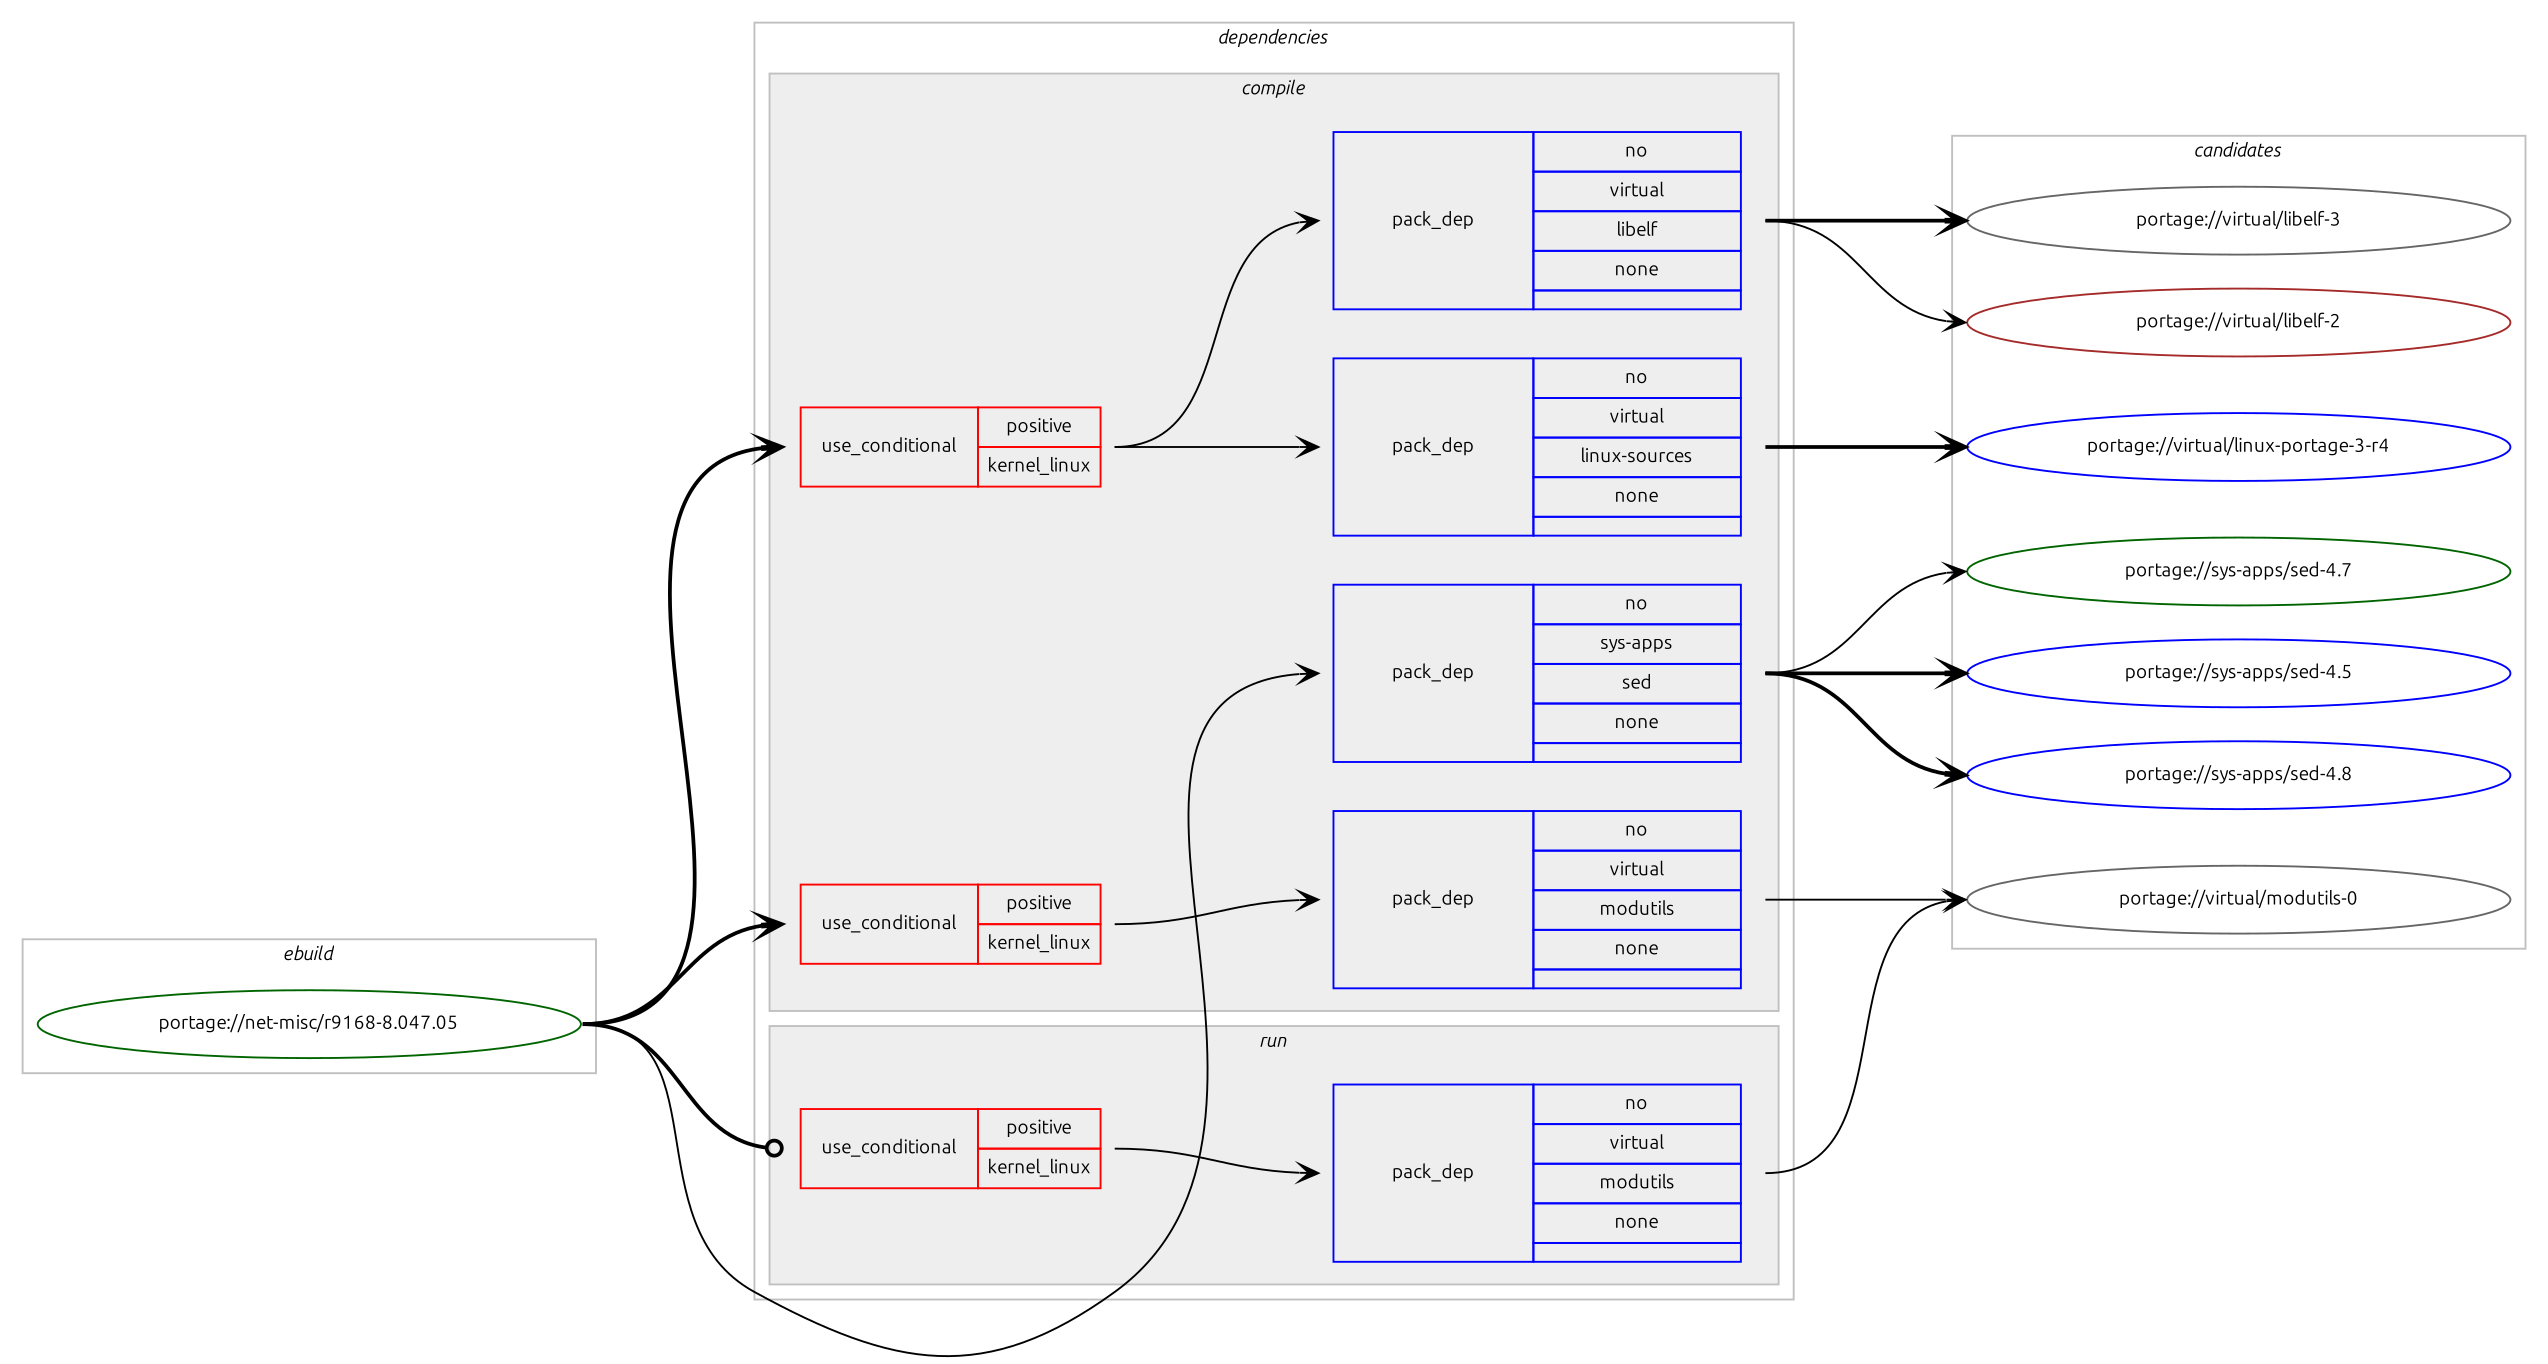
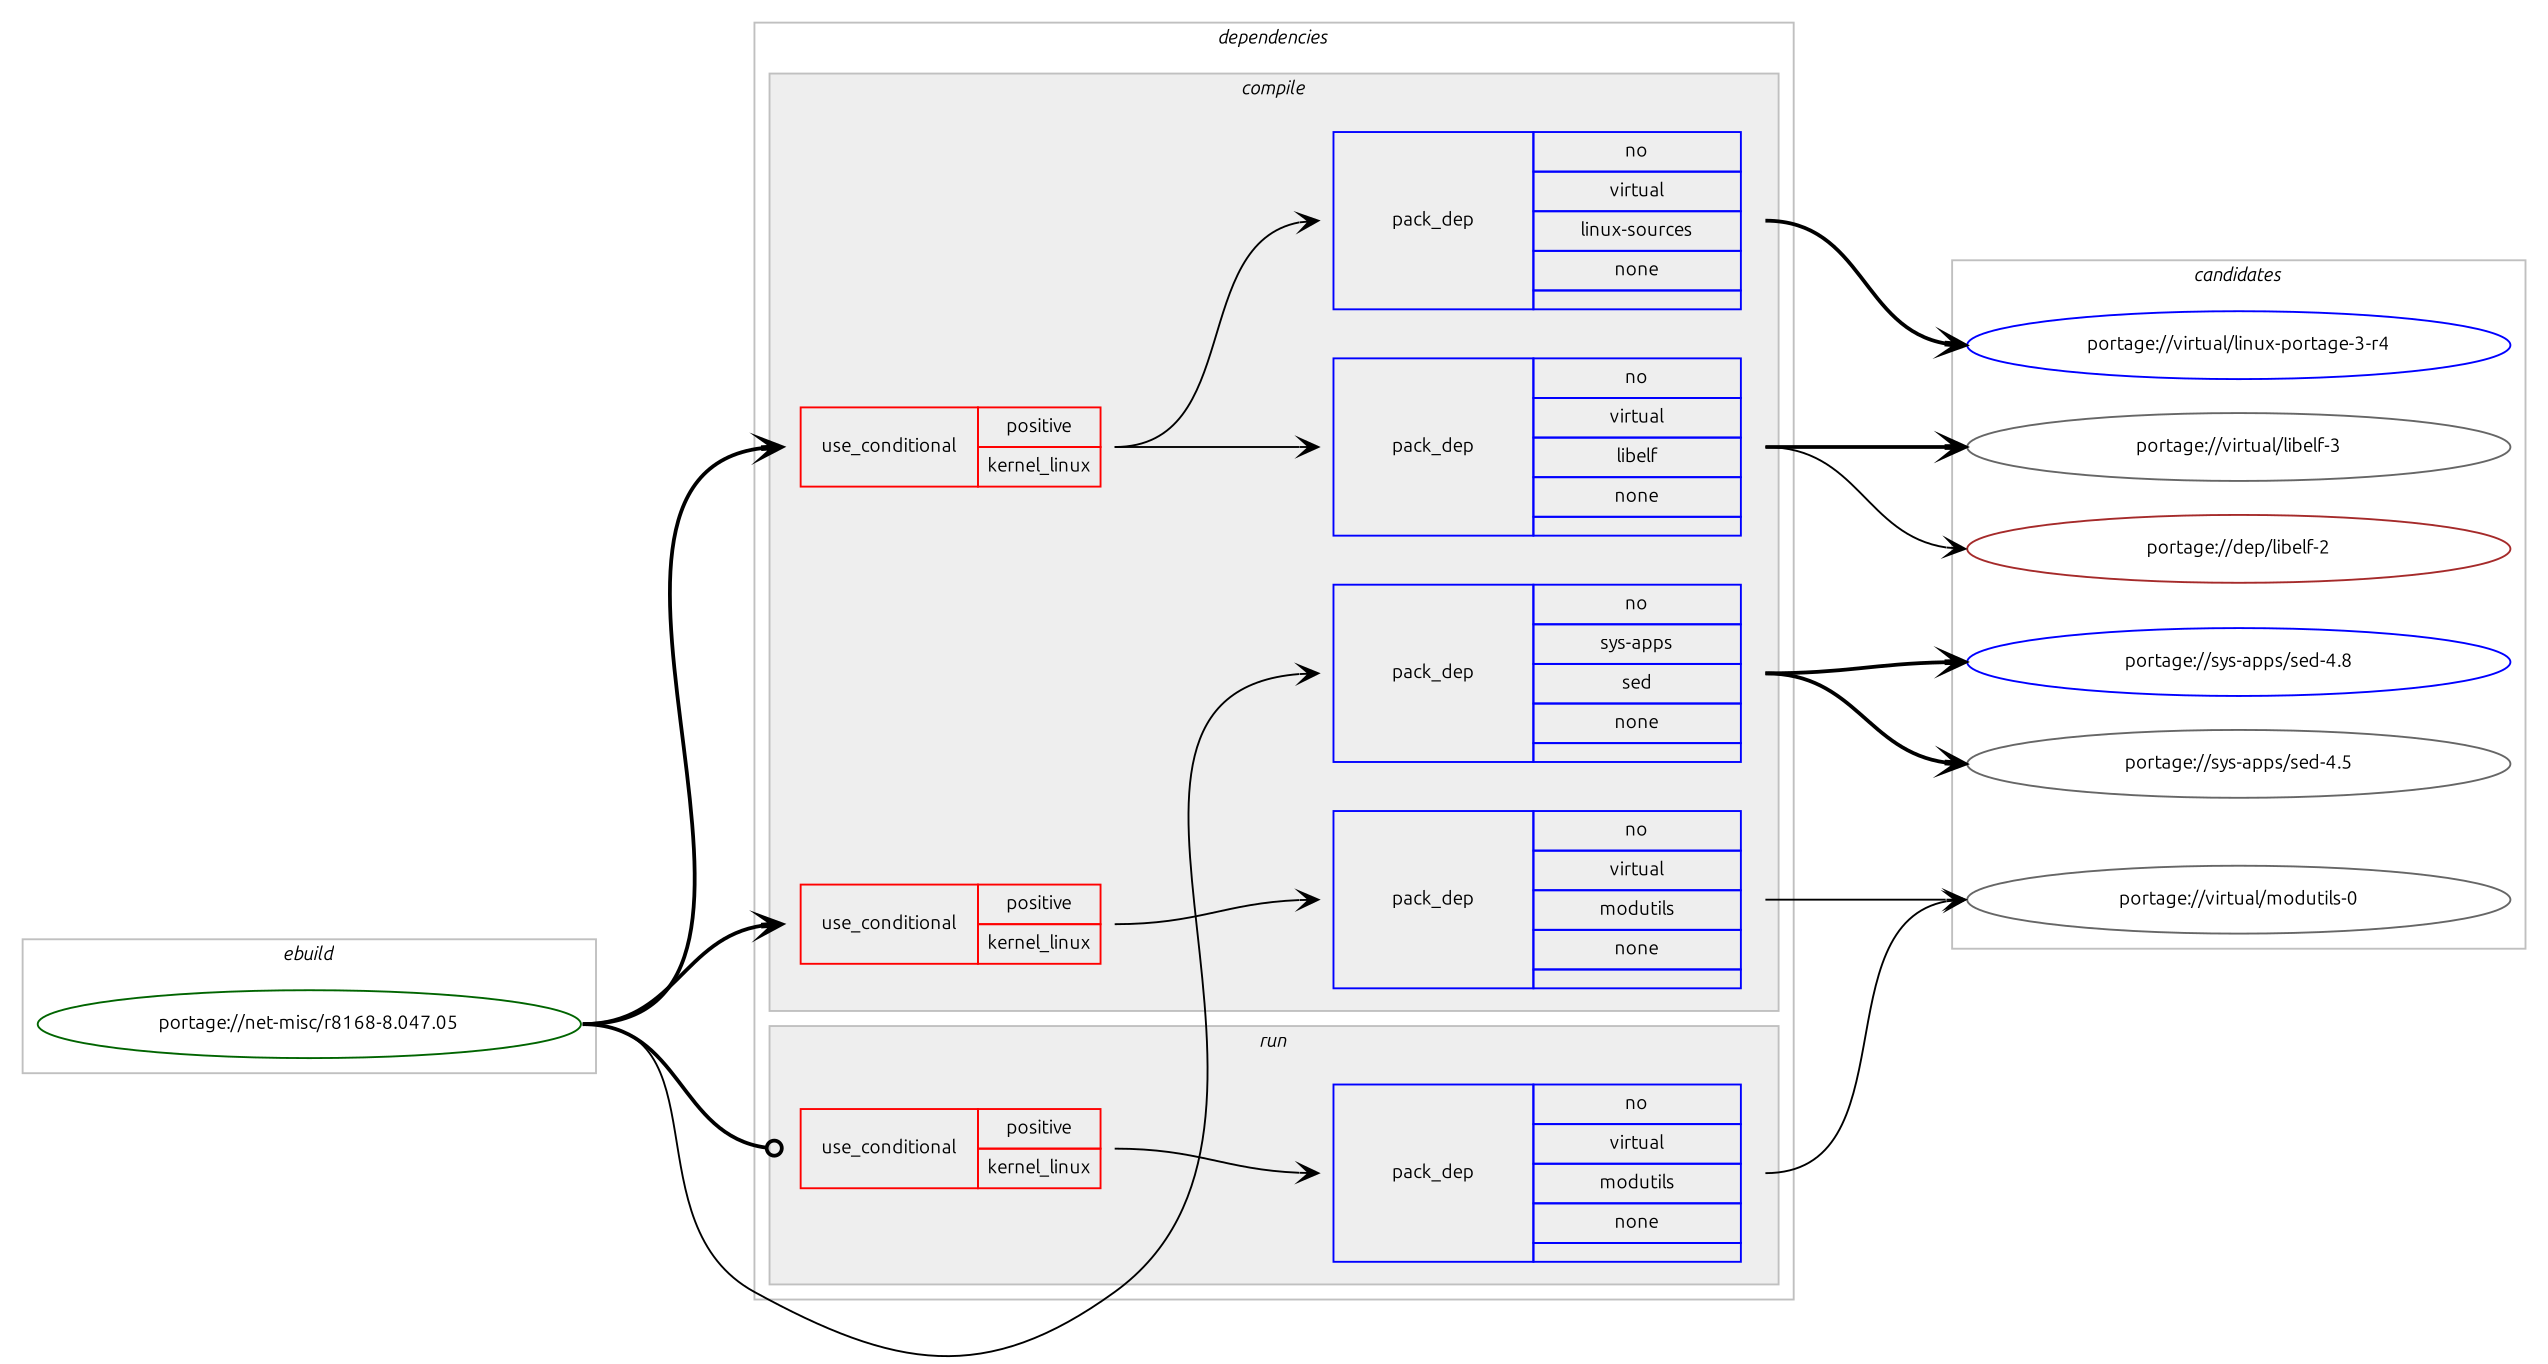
node "portage://virtual/libelf-2": label "portage://virtual/libelf-2" -> "portage://dep/libelf-2"
node "portage://sys-apps/sed-4.7": removed
node "portage://sys-apps/sed-4.5": color blue -> gray40
node "portage://net-misc/r9168-8.047.05": label "portage://net-misc/r9168-8.047.05" -> "portage://net-misc/r8168-8.047.05"
